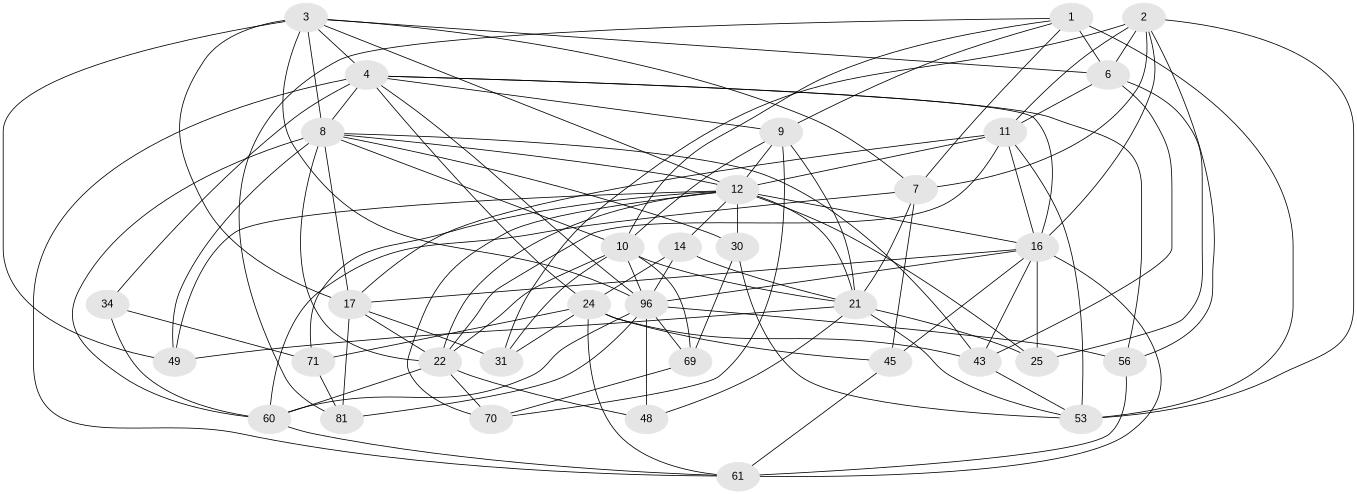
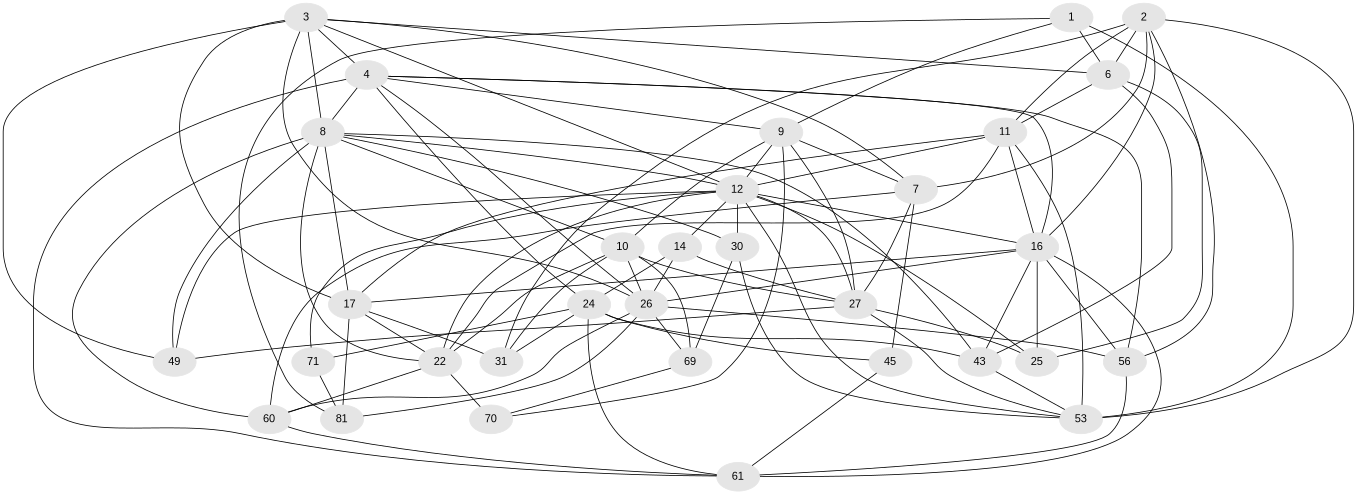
edge "1" -- "10": removed
edge "1" -- "7": now "9" -- "7"
edge "12" -- "70": now "12" -- "53"
edge "16" -- "45": now "16" -- "56"
node "34": removed
node "96": label "96" -> "26"
node "21": label "21" -> "27"
node "48": removed
